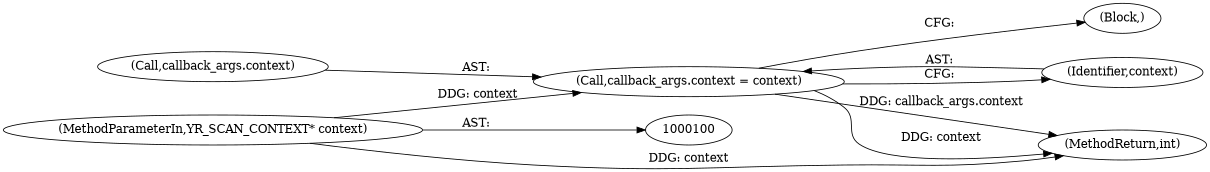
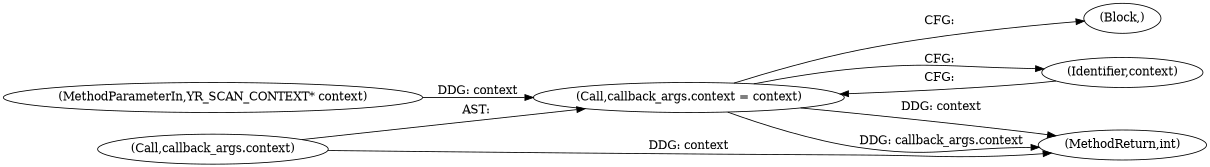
edge "(Identifier,context)" -> "(Call,callback_args.context = context)": label "AST: " -> "CFG: "
node "1000100": removed
edge "(MethodParameterIn,YR_SCAN_CONTEXT* context)" -> "(MethodReturn,int)": now "(Call,callback_args.context)" -> "(MethodReturn,int)"
